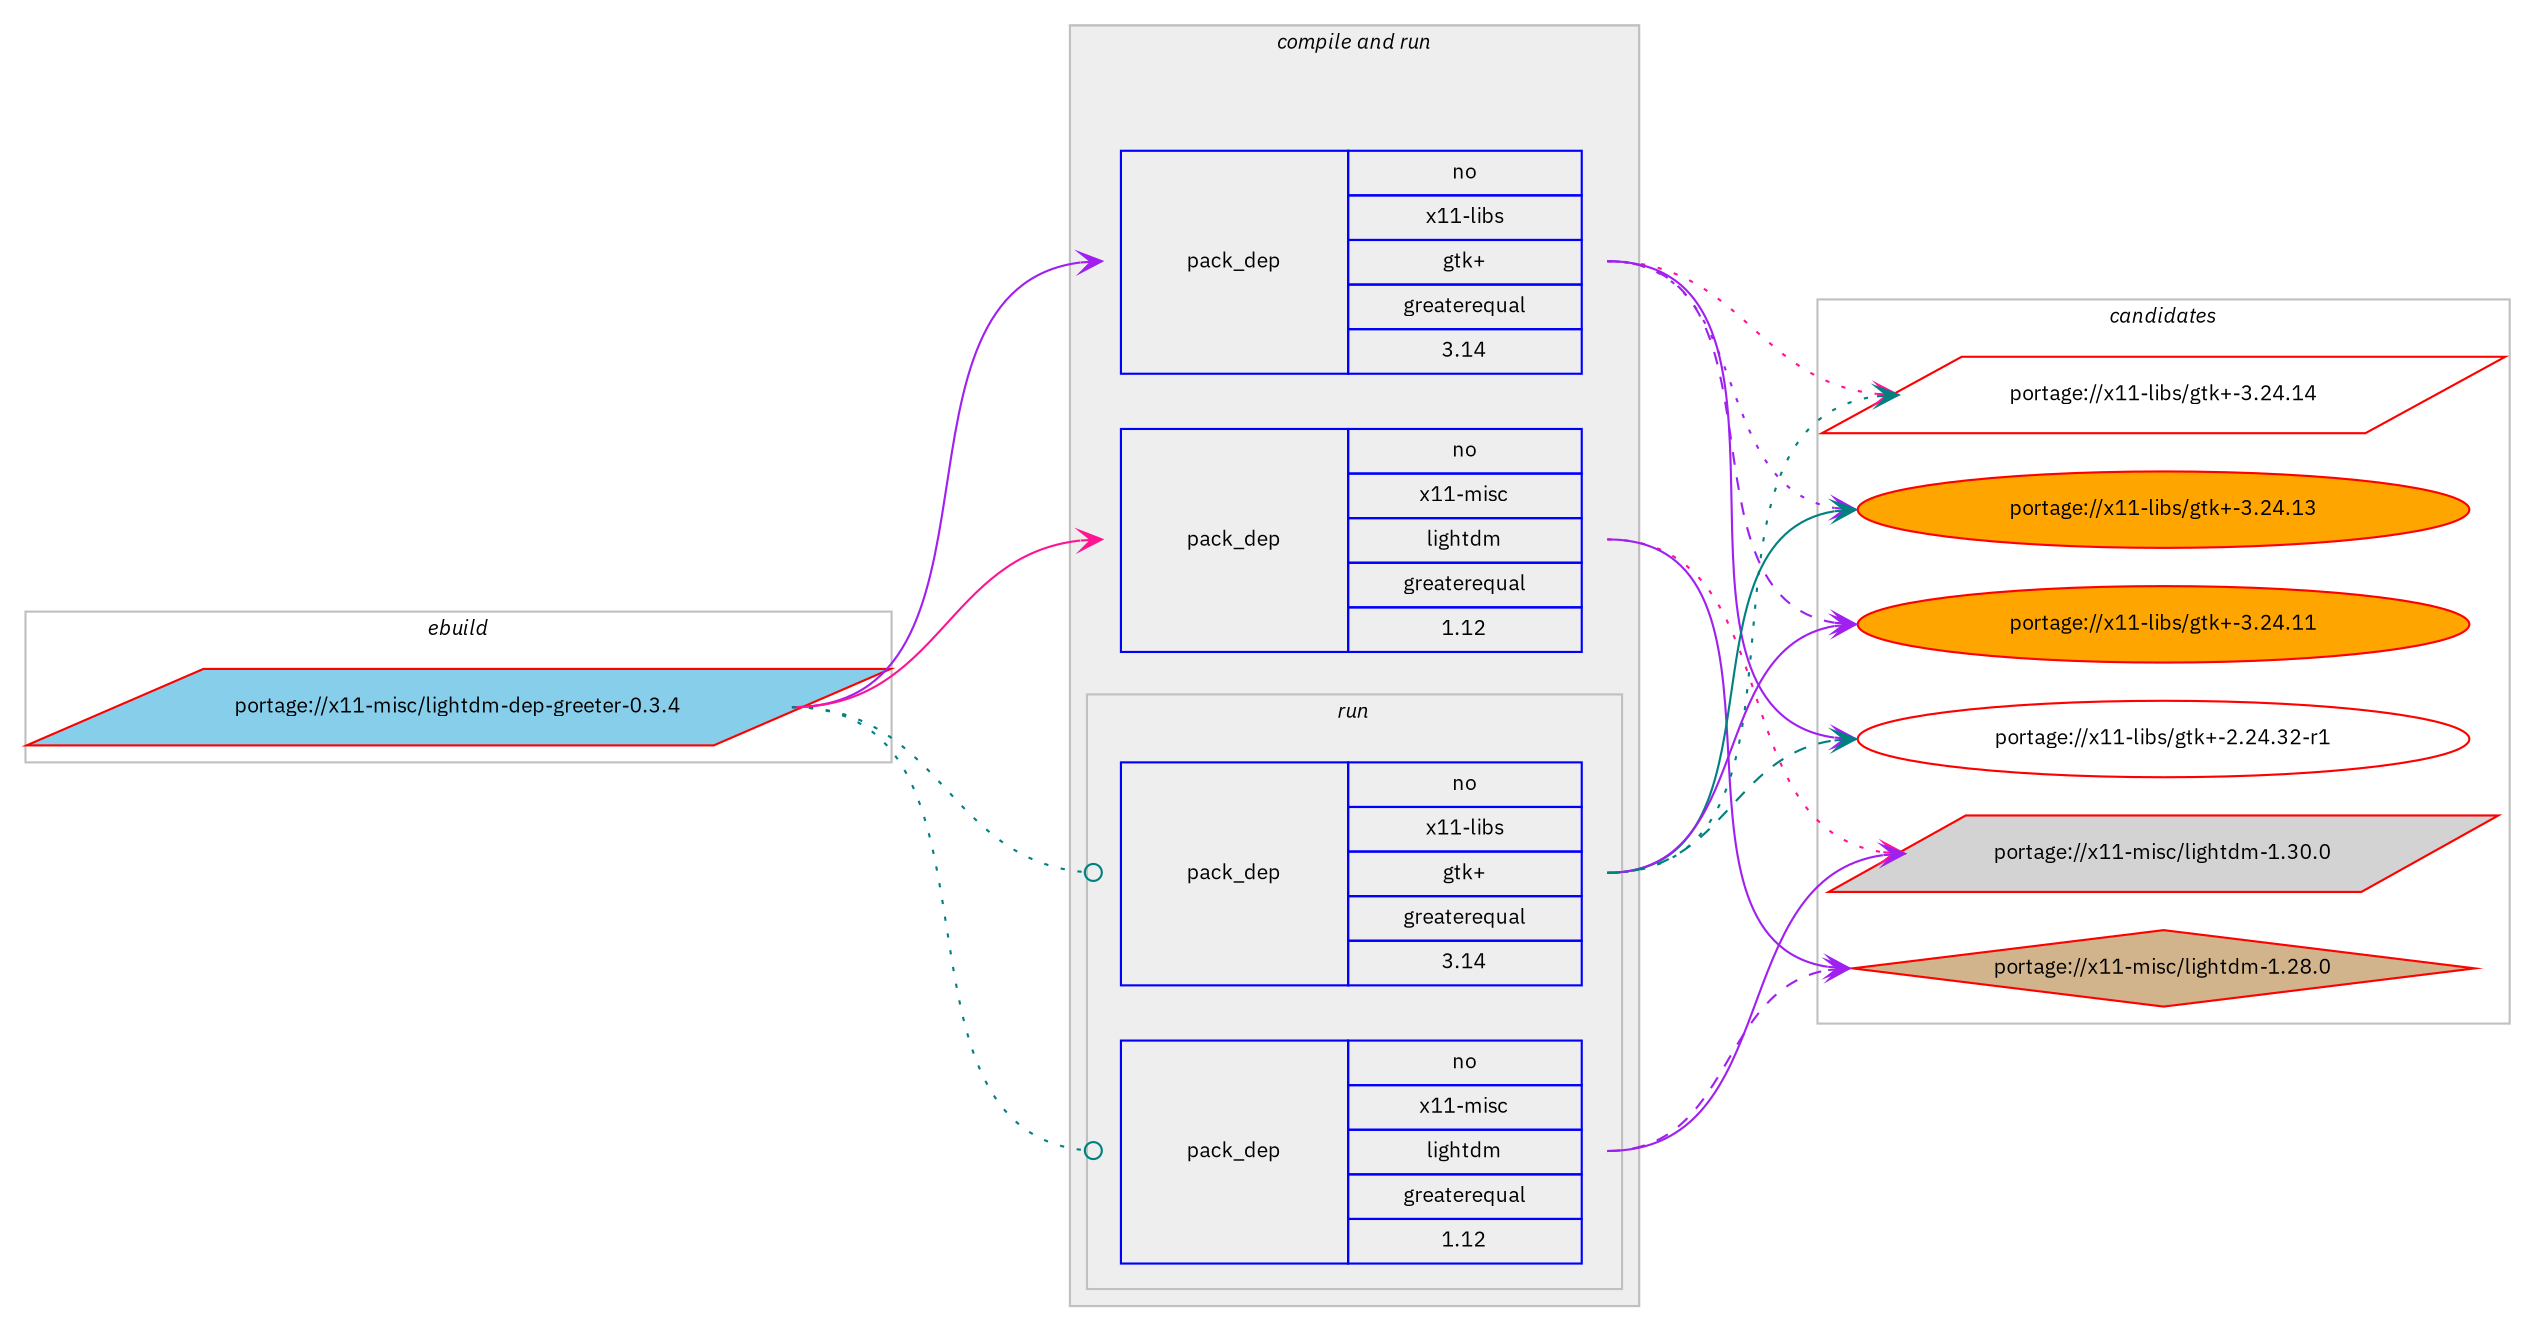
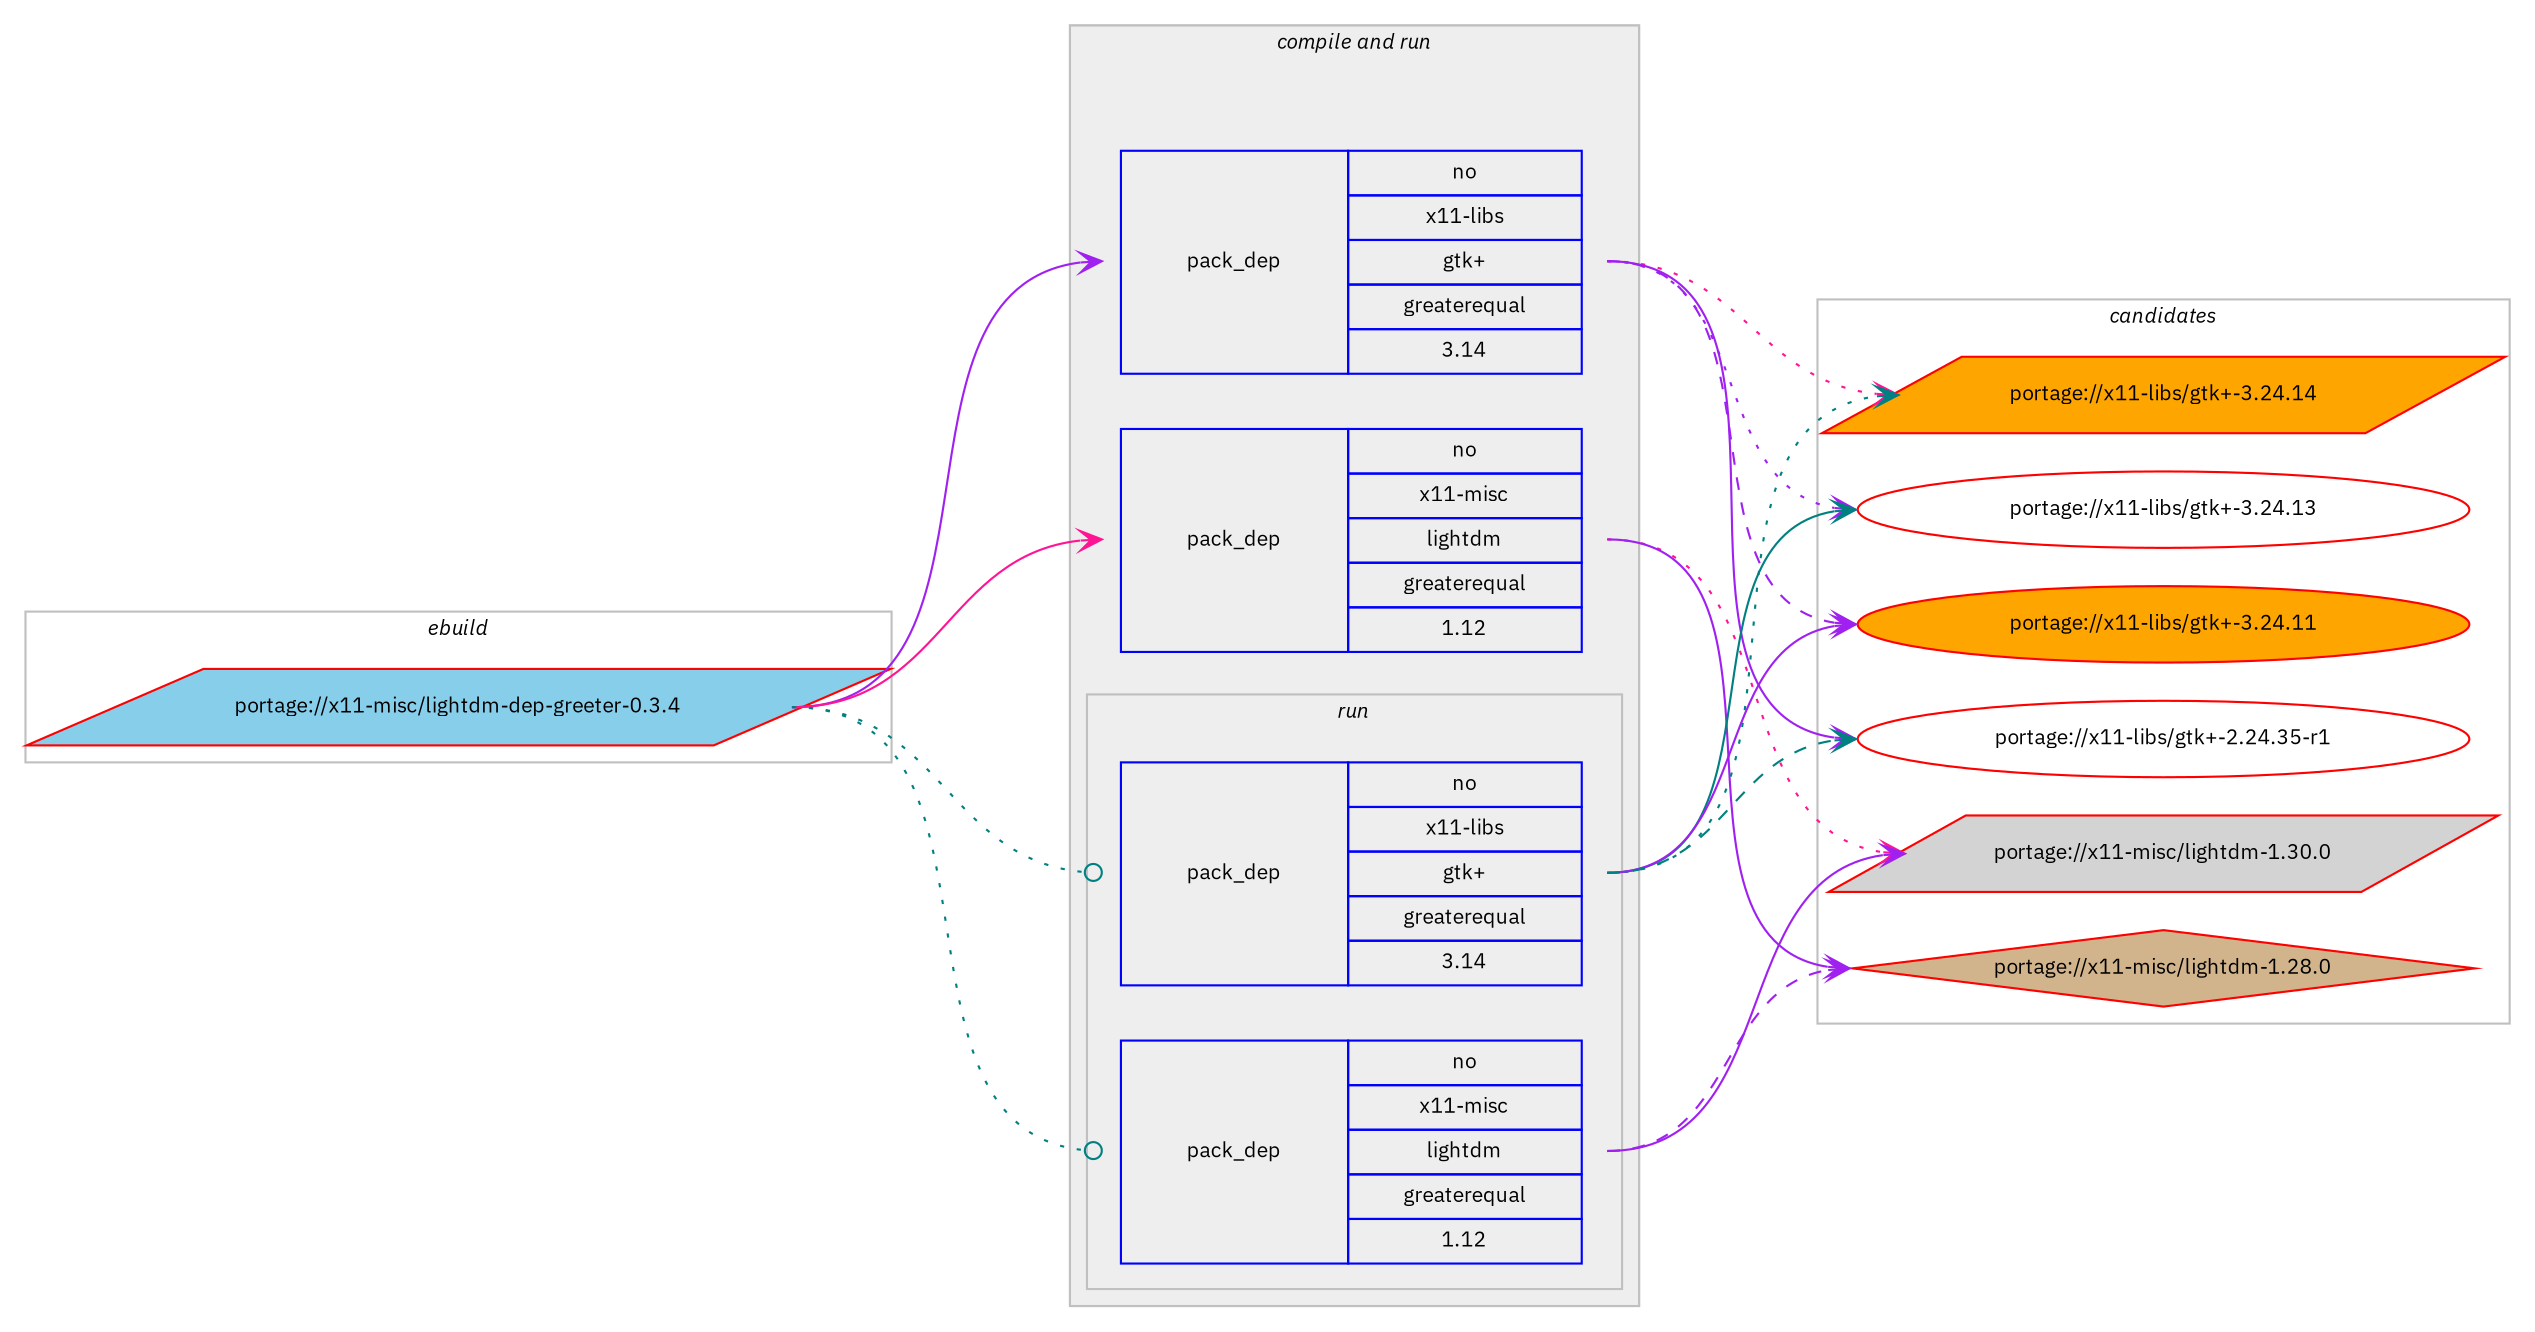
node "portage://x11-libs/gtk+-3.24.14": fillcolor white -> orange
node "portage://x11-libs/gtk+-3.24.13": fillcolor orange -> white
node "portage://x11-libs/gtk+-2.24.32-r1": label "portage://x11-libs/gtk+-2.24.32-r1" -> "portage://x11-libs/gtk+-2.24.35-r1"
